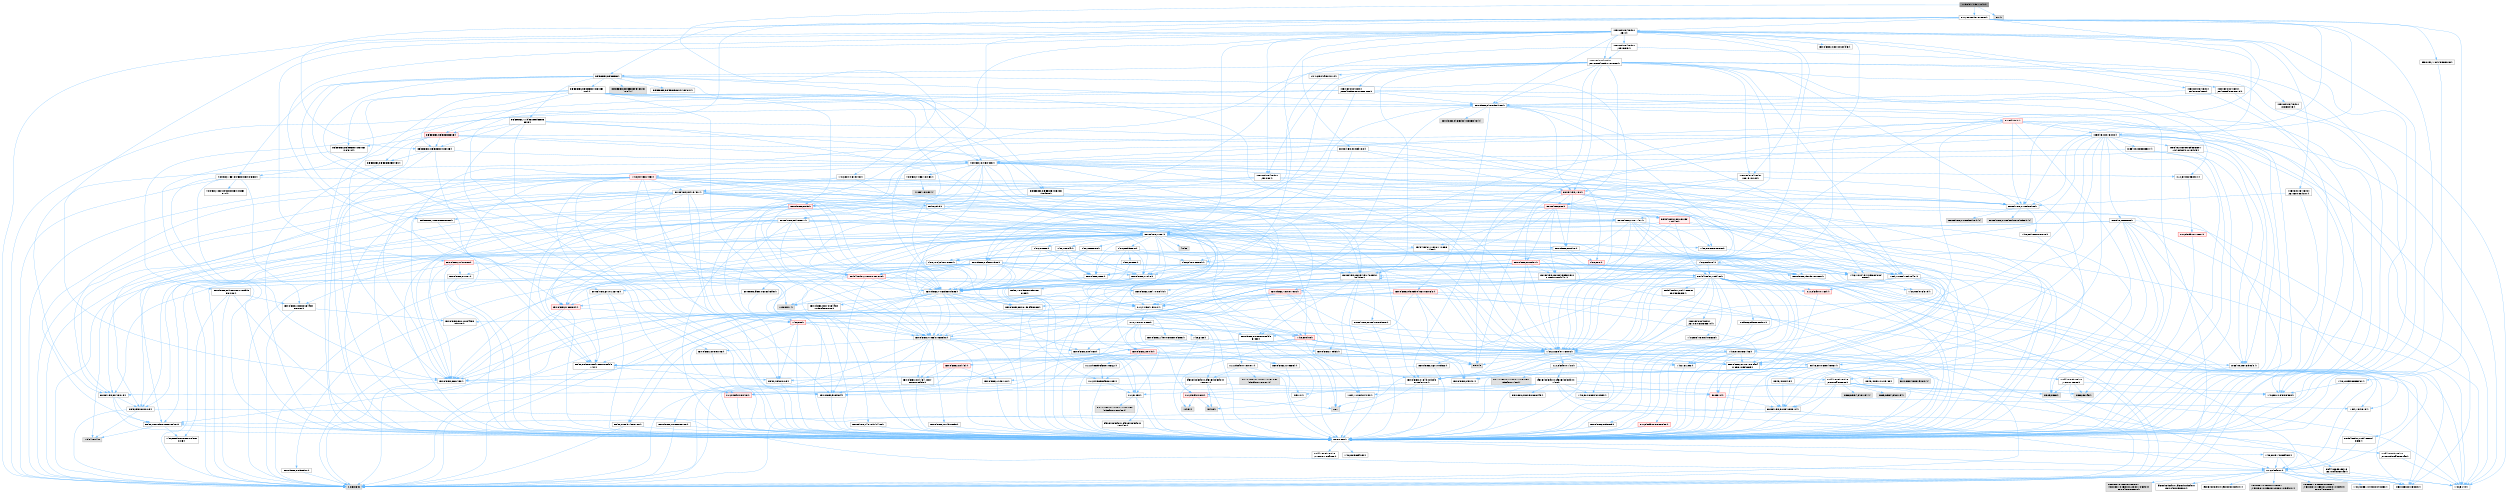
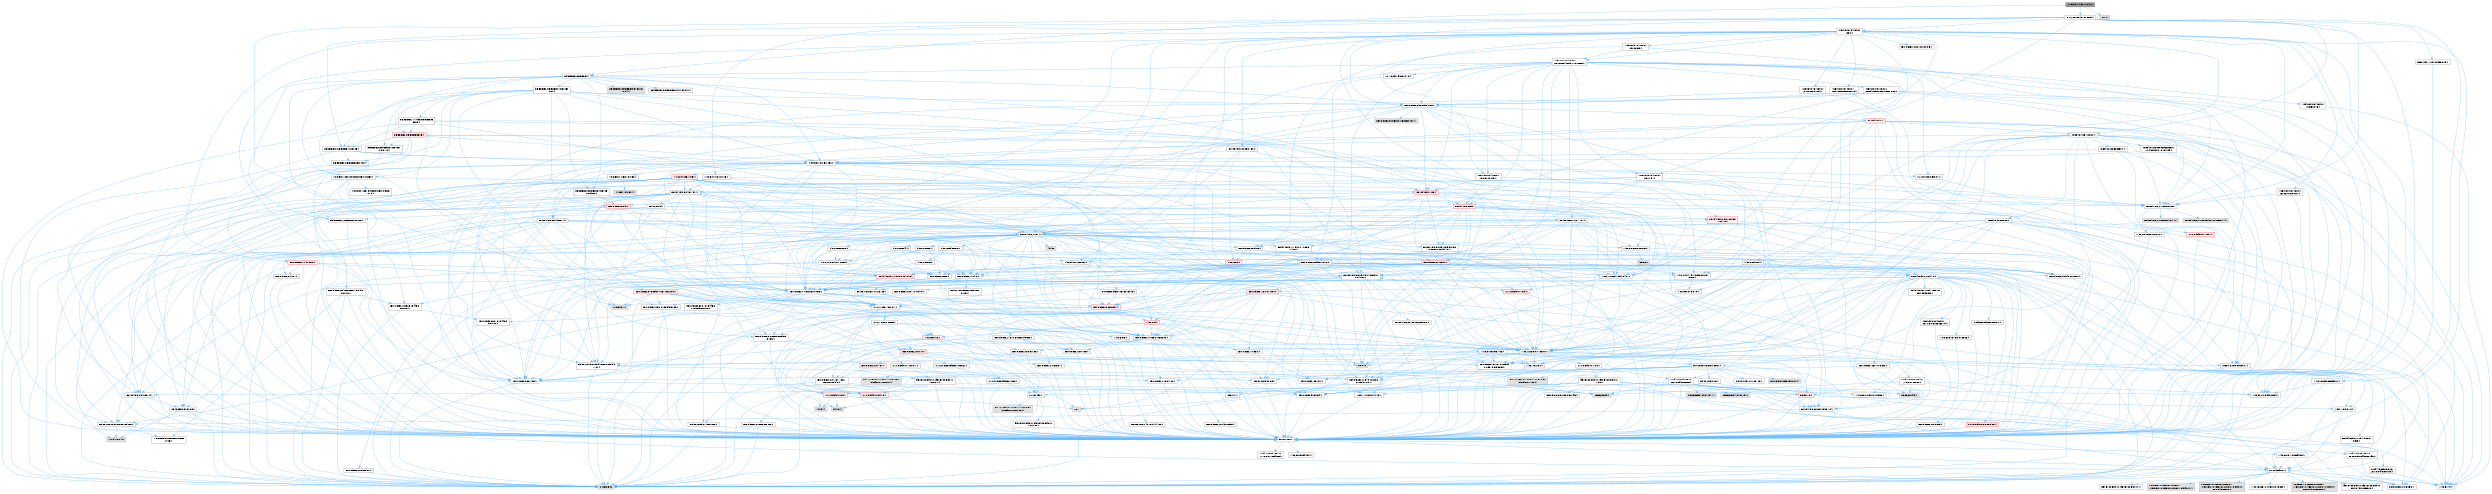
node "iterator": added
edge "Templates/Function.h" -> "Containers/ContainerElement TypeCompatibility.h": now "Containers/Map.h" -> "Containers/ContainerElement TypeCompatibility.h"
